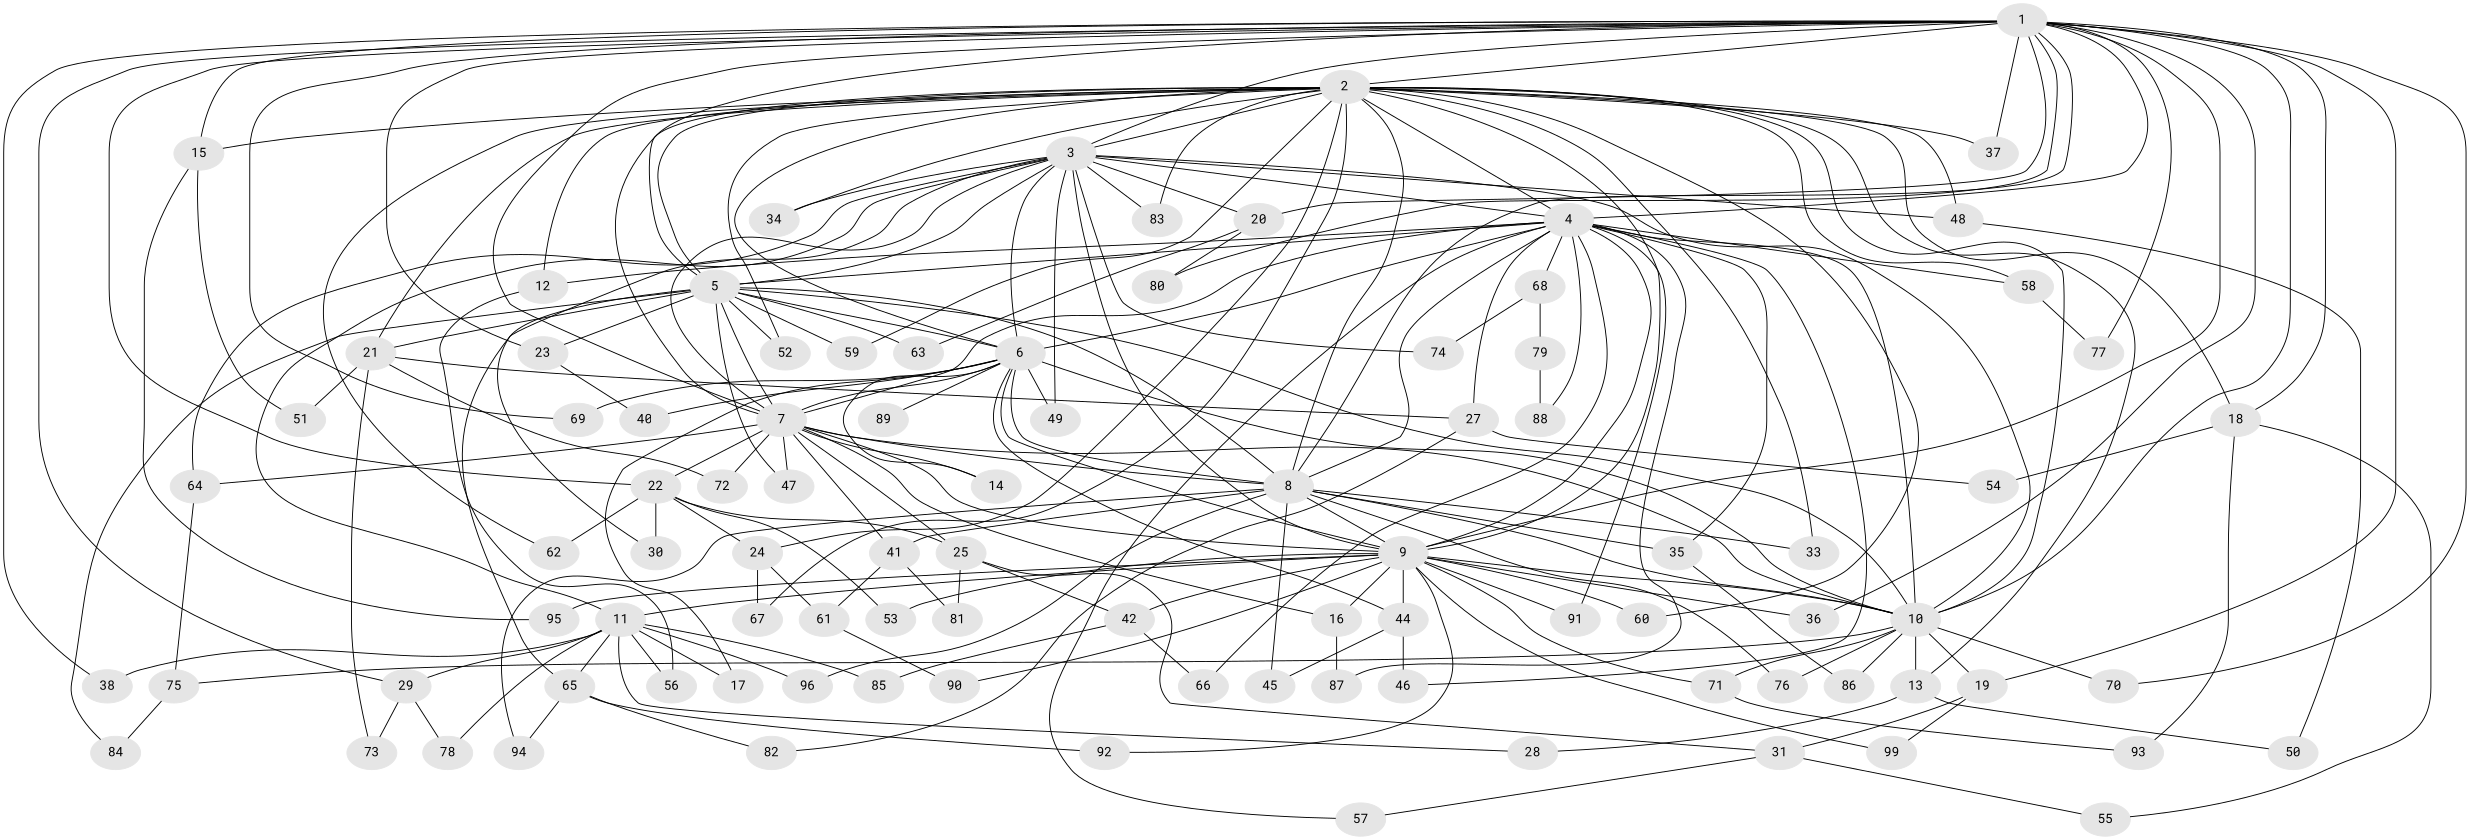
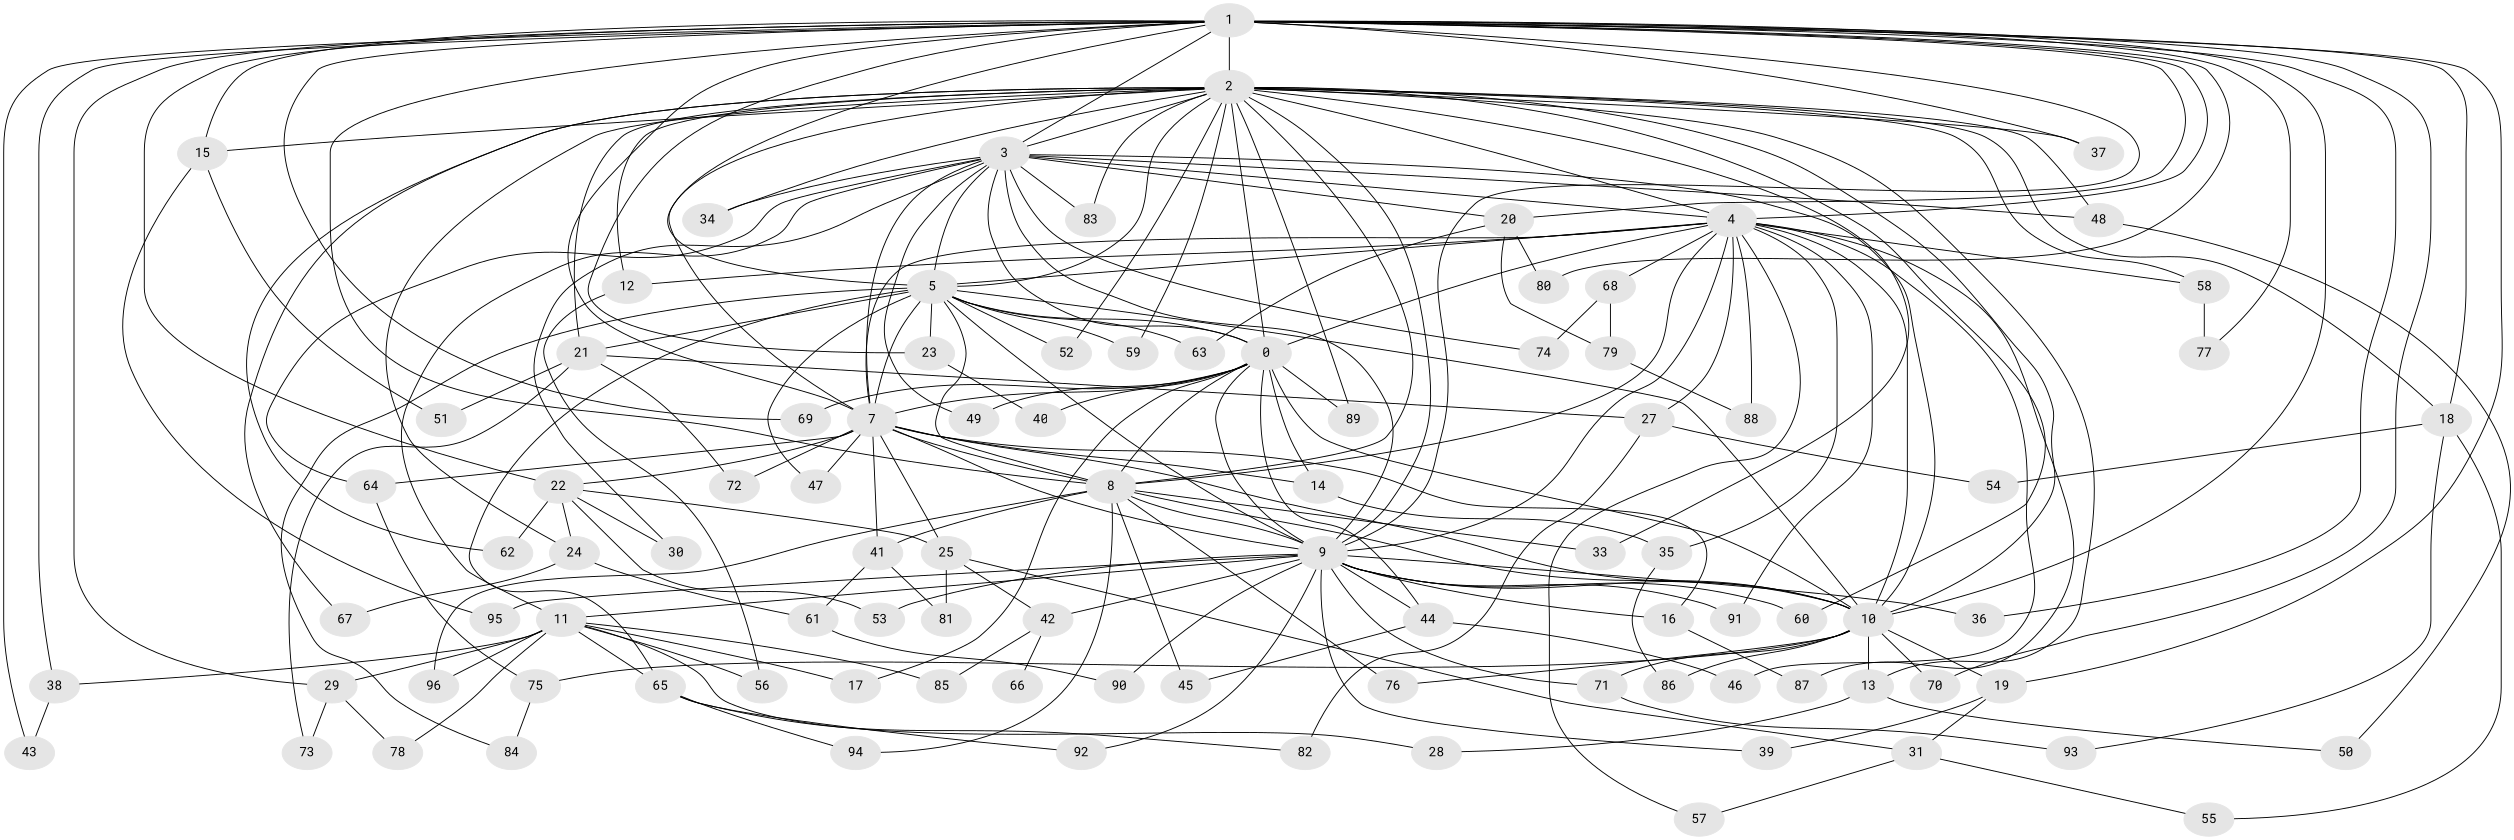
edge "2" -- "89": added
edge "20" -- "79": added
node "6": label "6" -> "0"
edge "5" -- "9": added
edge "4" -- "66": removed
edge "8" -- "35": now "14" -- "35"
node "43": added
node "99": label "99" -> "39"
